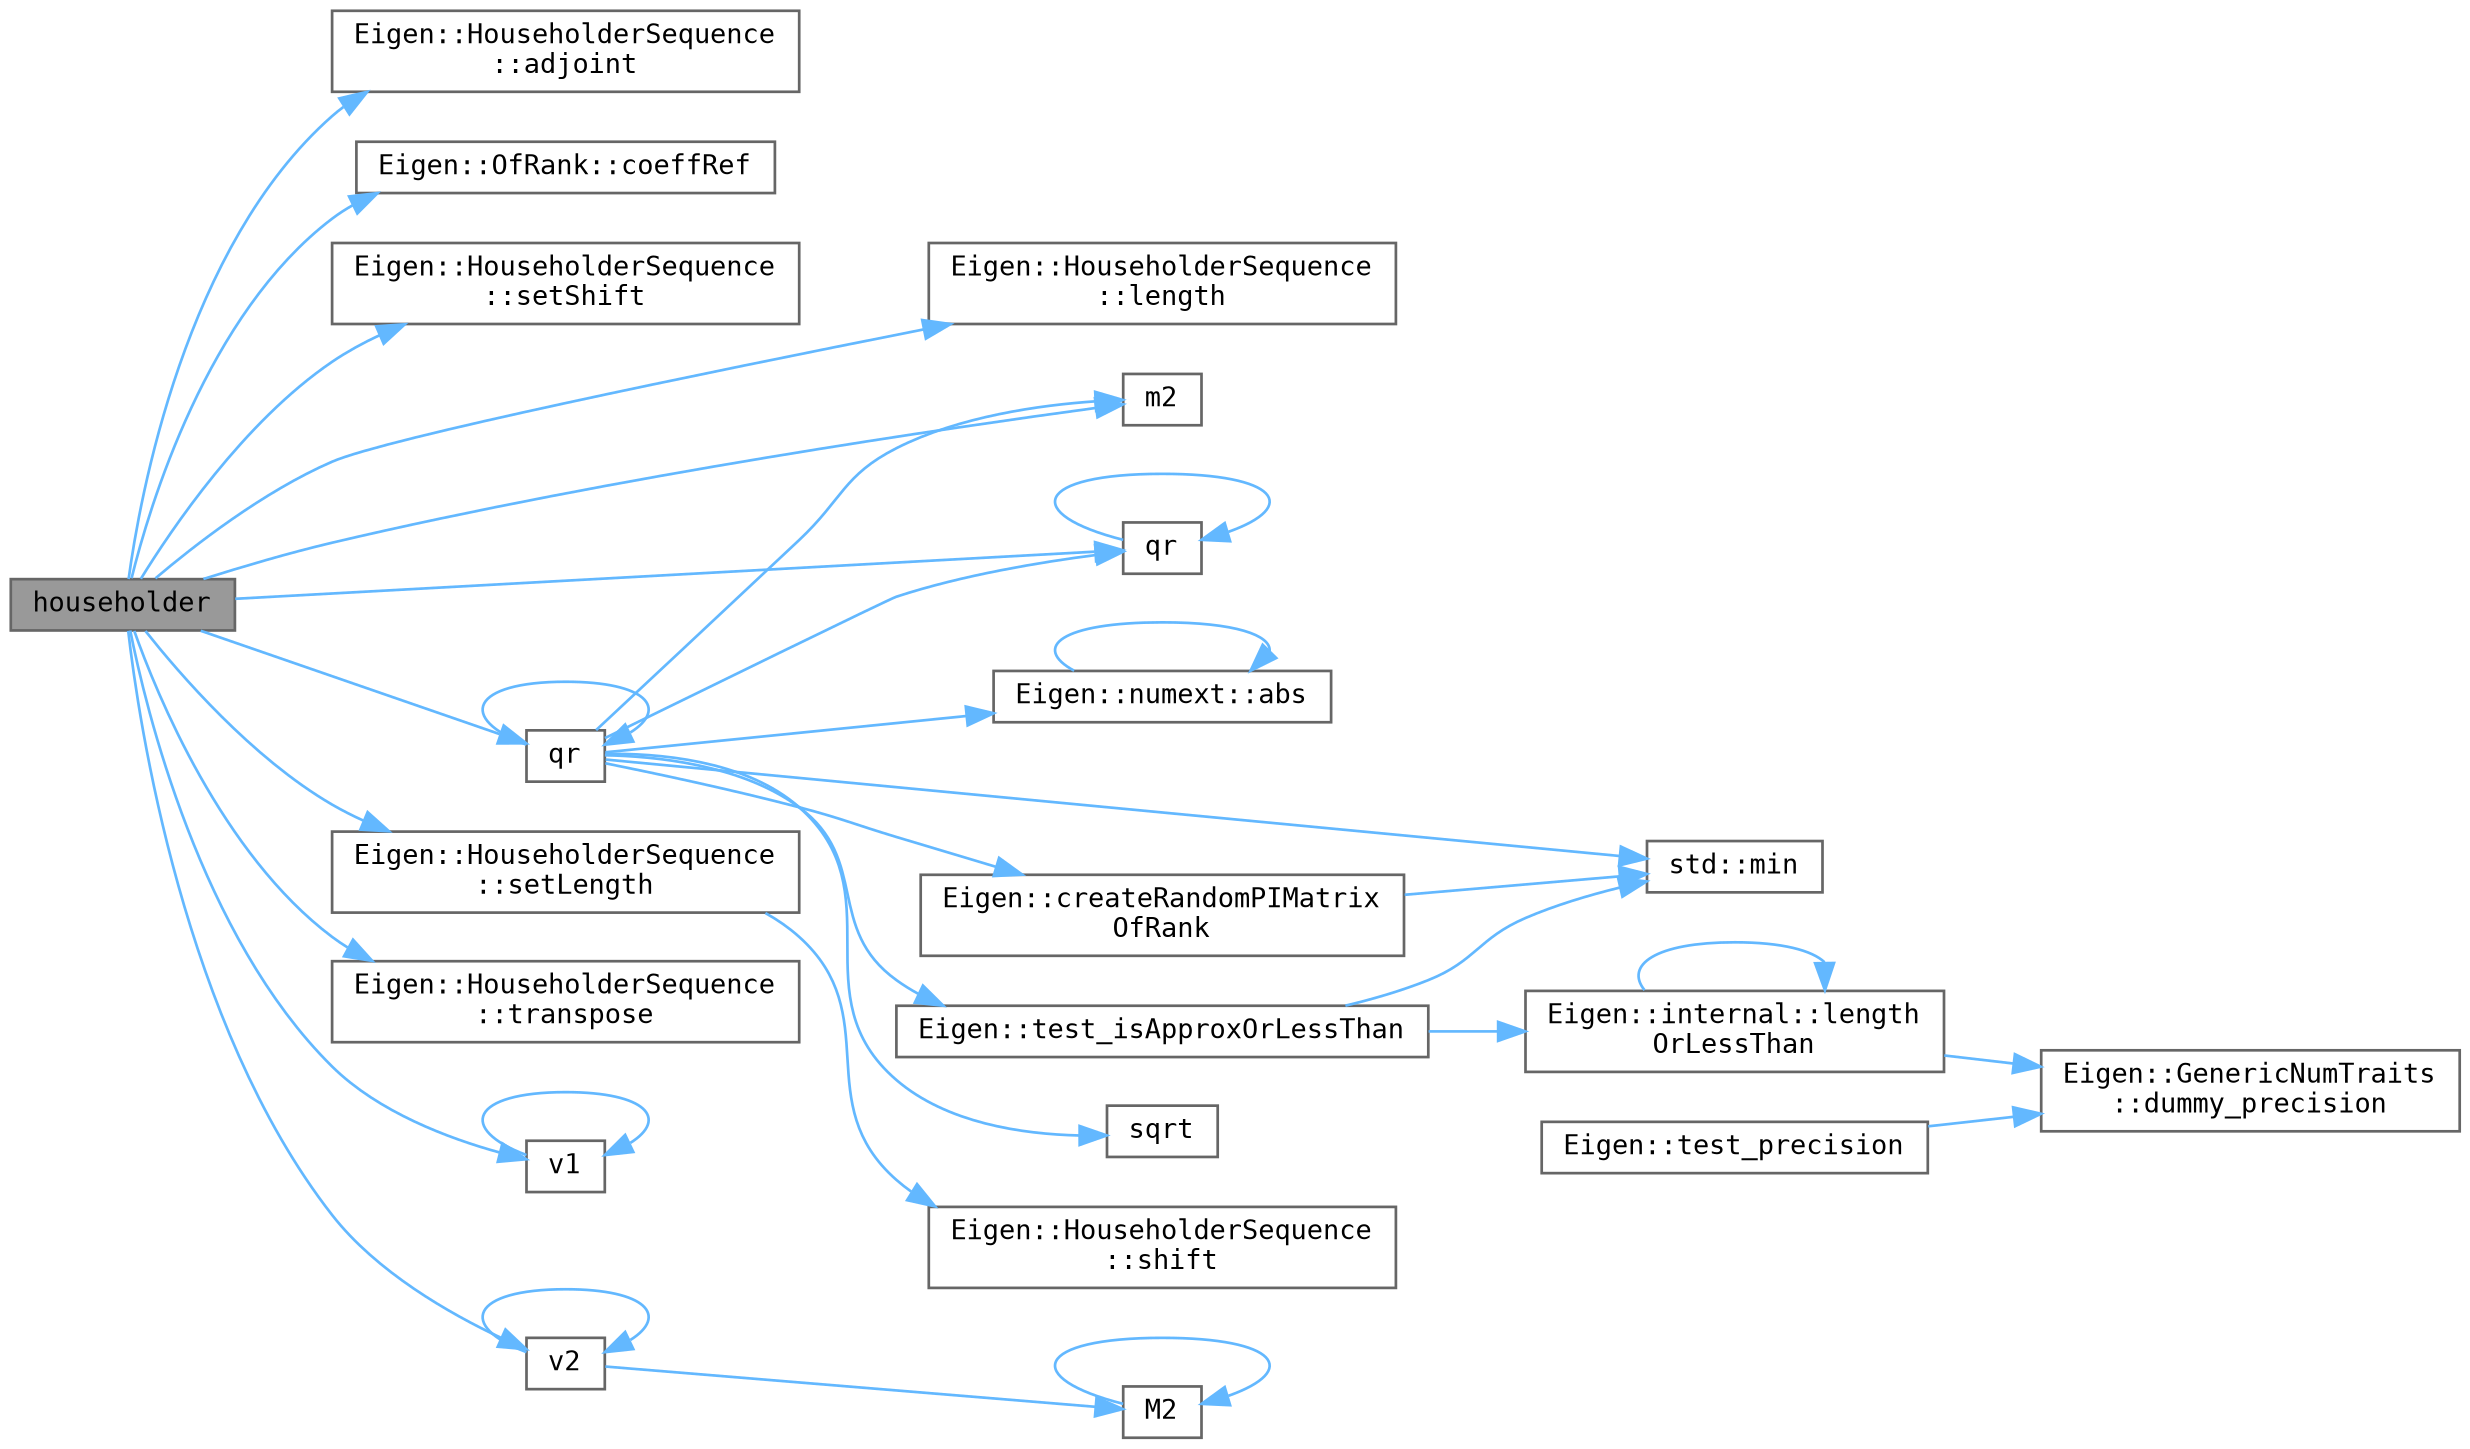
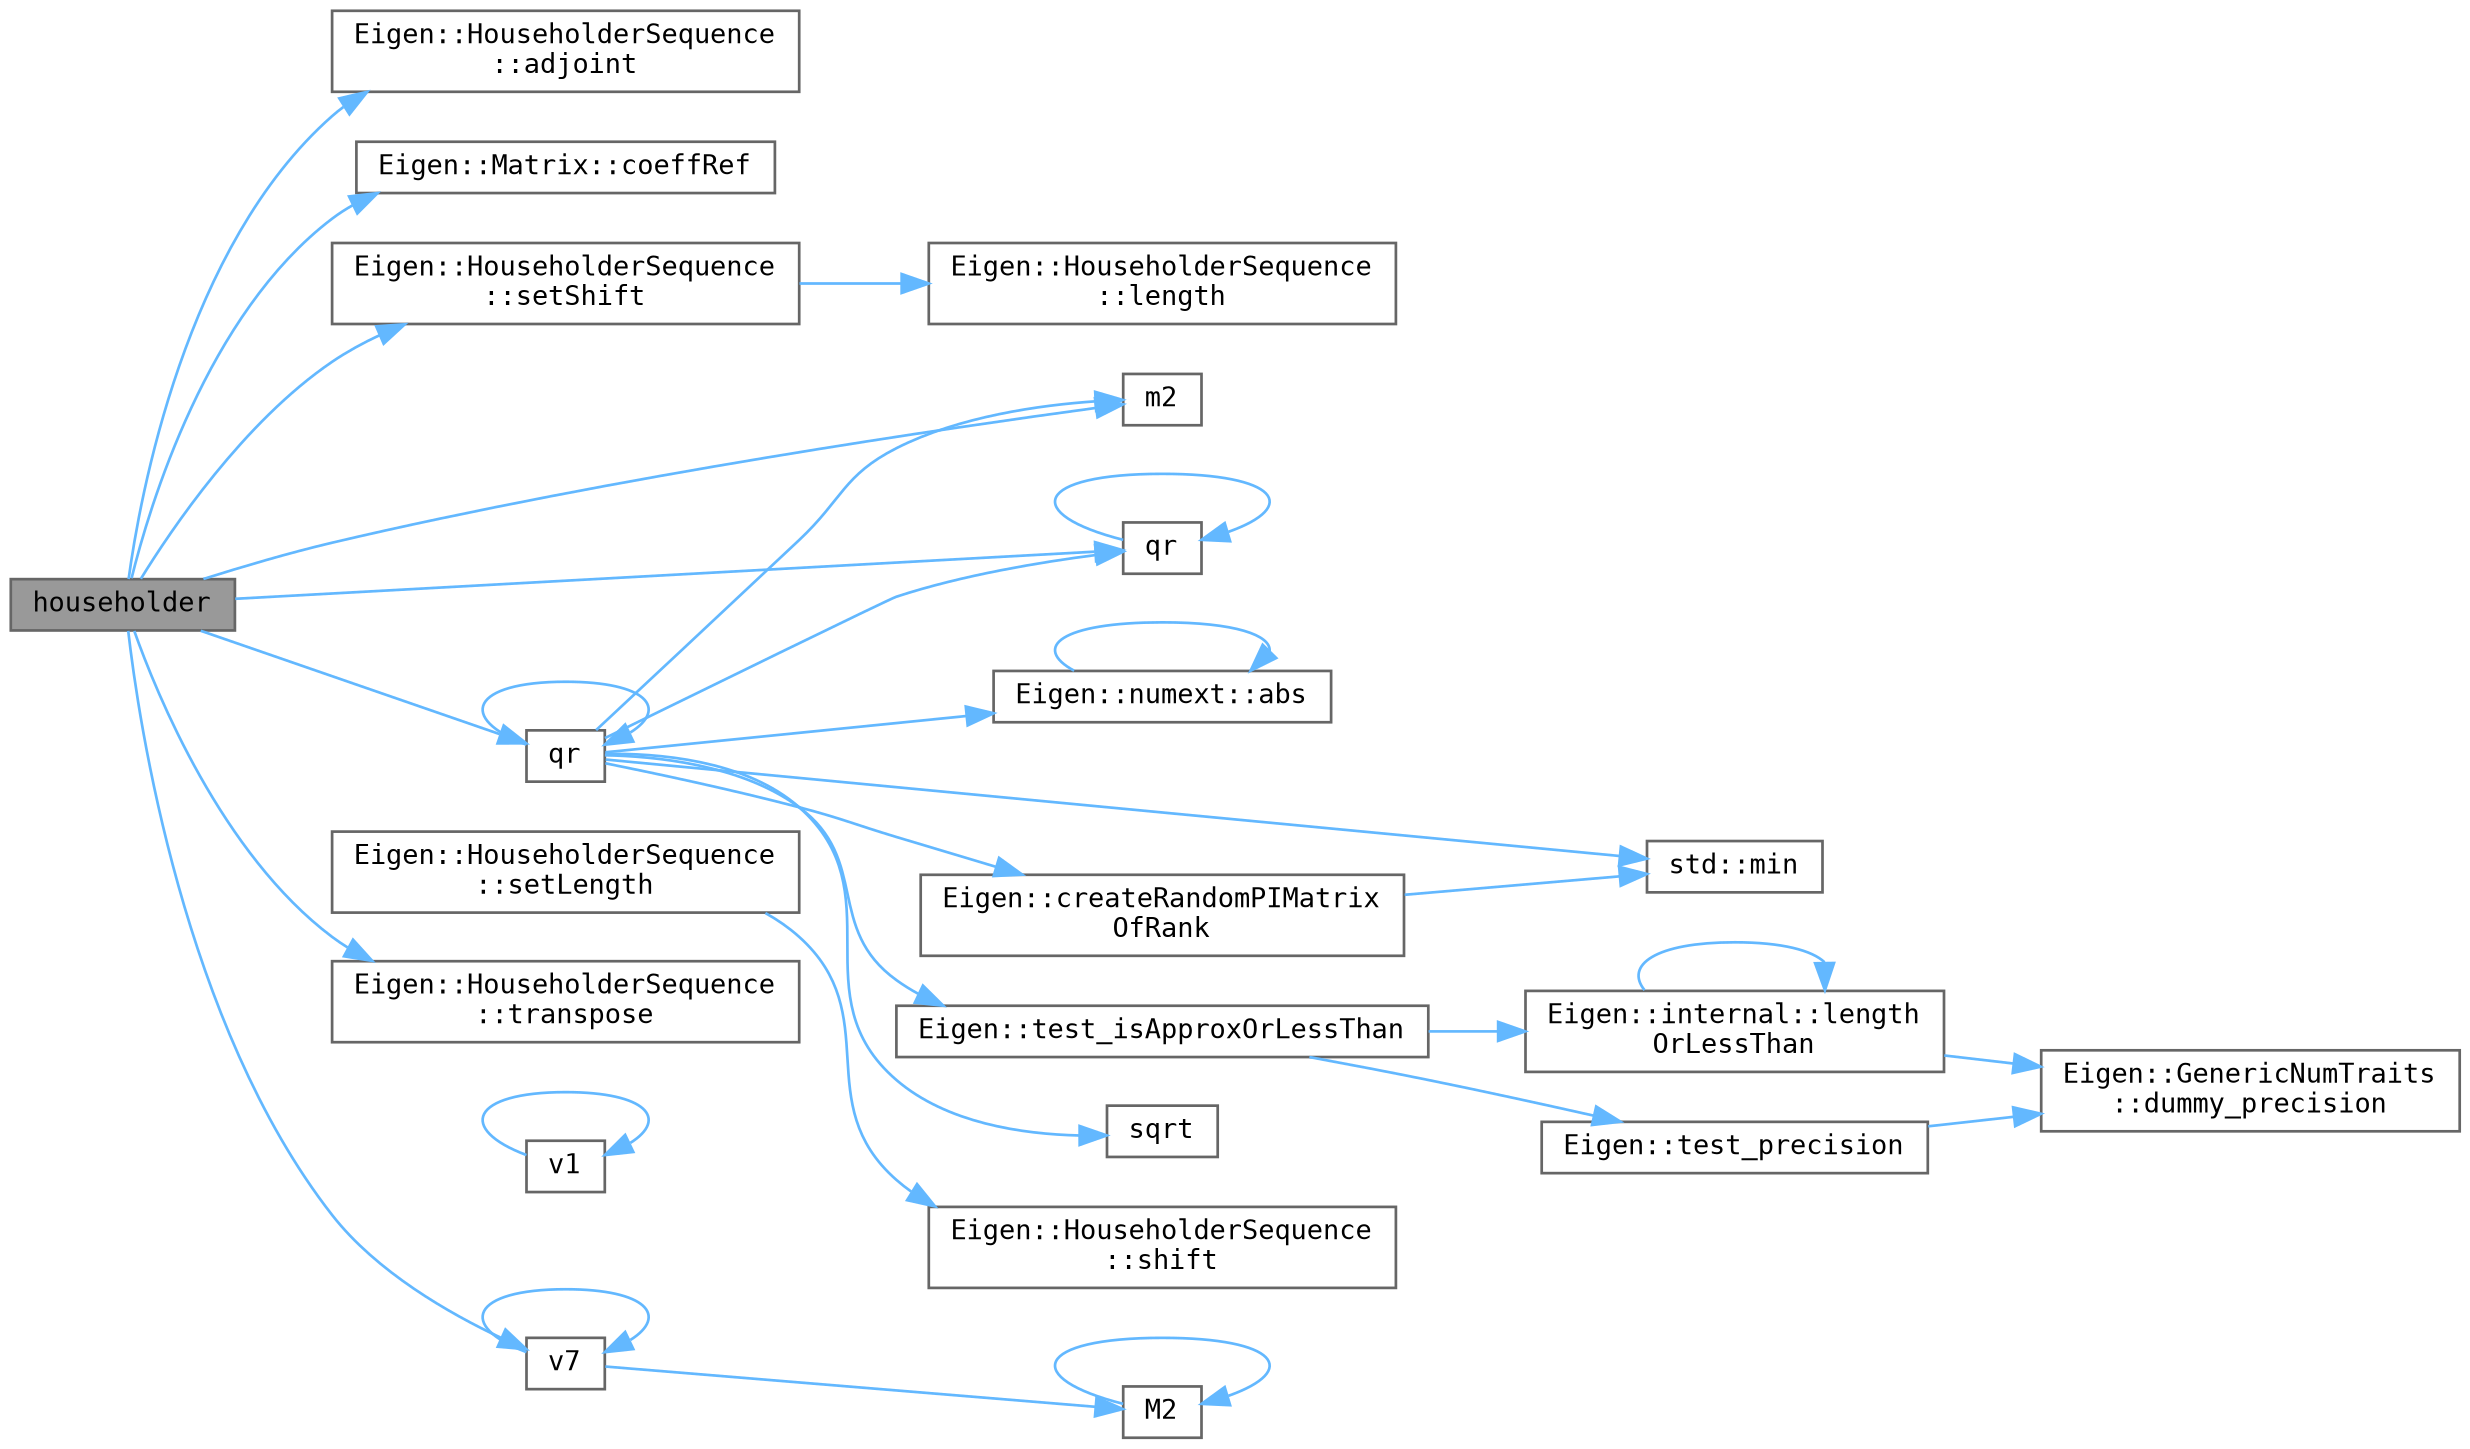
node "Eigen::OfRank::coeffRef": label "Eigen::OfRank::coeffRef" -> "Eigen::Matrix::coeffRef"
edge "householder" -> "Eigen::HouseholderSequence ::length": now "Eigen::HouseholderSequence ::setShift" -> "Eigen::HouseholderSequence ::length"
edge "householder" -> "Eigen::HouseholderSequence ::setLength": removed
edge "Eigen::test_isApproxOrLessThan" -> "std::min": now "Eigen::test_isApproxOrLessThan" -> "Eigen::test_precision"
edge "householder" -> "v1": removed
node "v2": label "v2" -> "v7"
